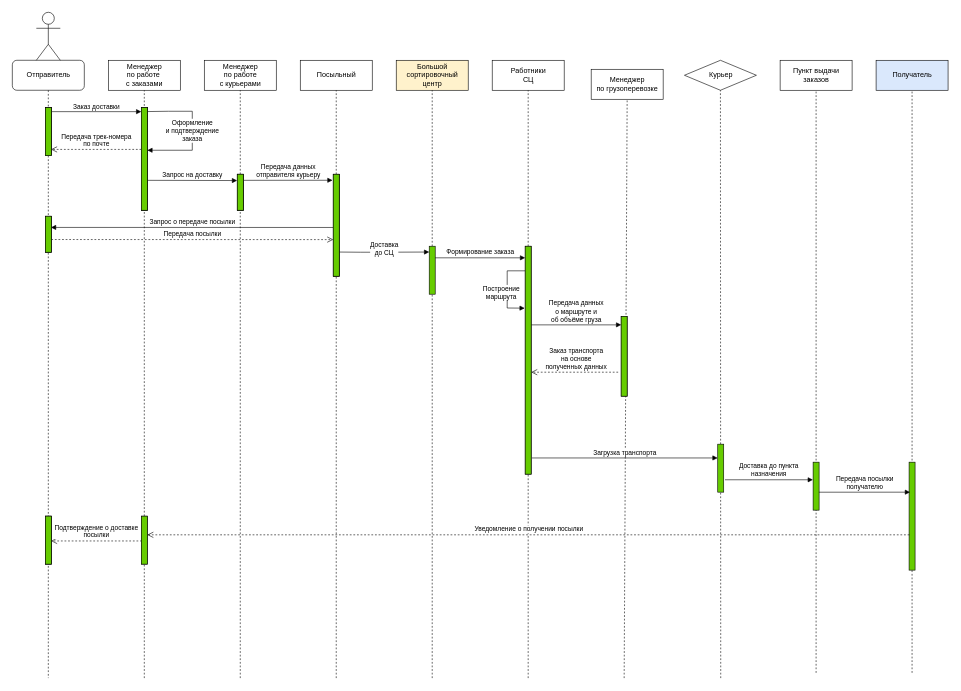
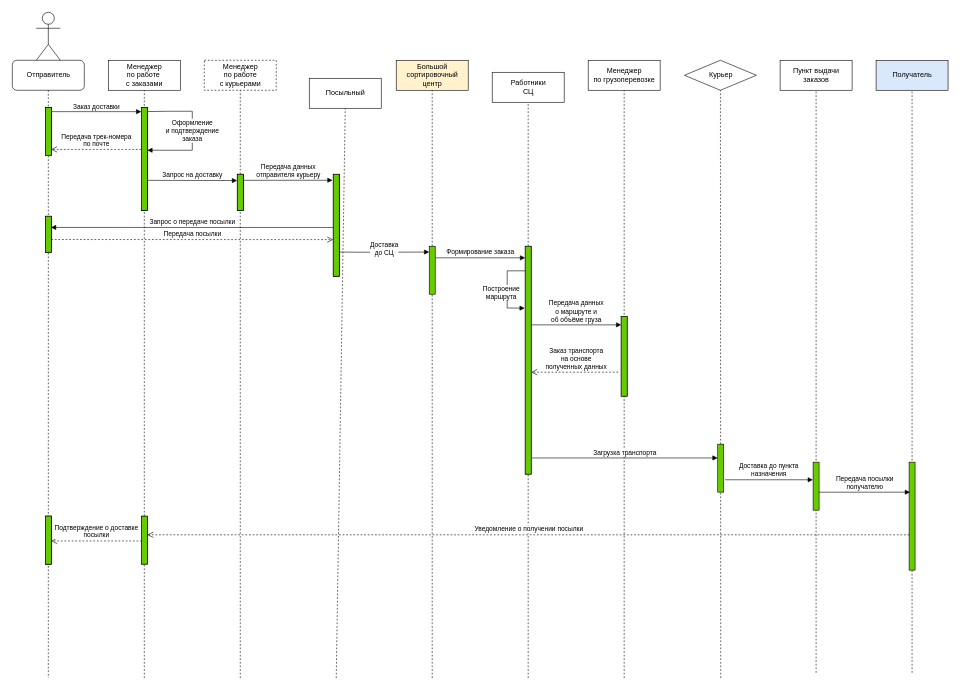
node "Менеджер по работе с курьерами": style solid -> dashed
node "Посыльный": moved (336, 75) -> (345, 93)
node "Работники СЦ": moved (528, 75) -> (528, 87)
node "Менеджер по грузоперевозке": moved (627, 84) -> (624, 75)
